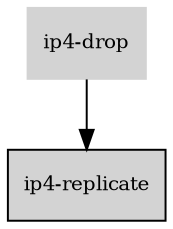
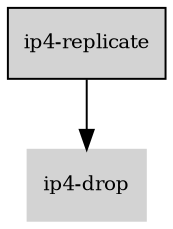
edge "ip4-drop" -> "ip4-replicate": reversed
